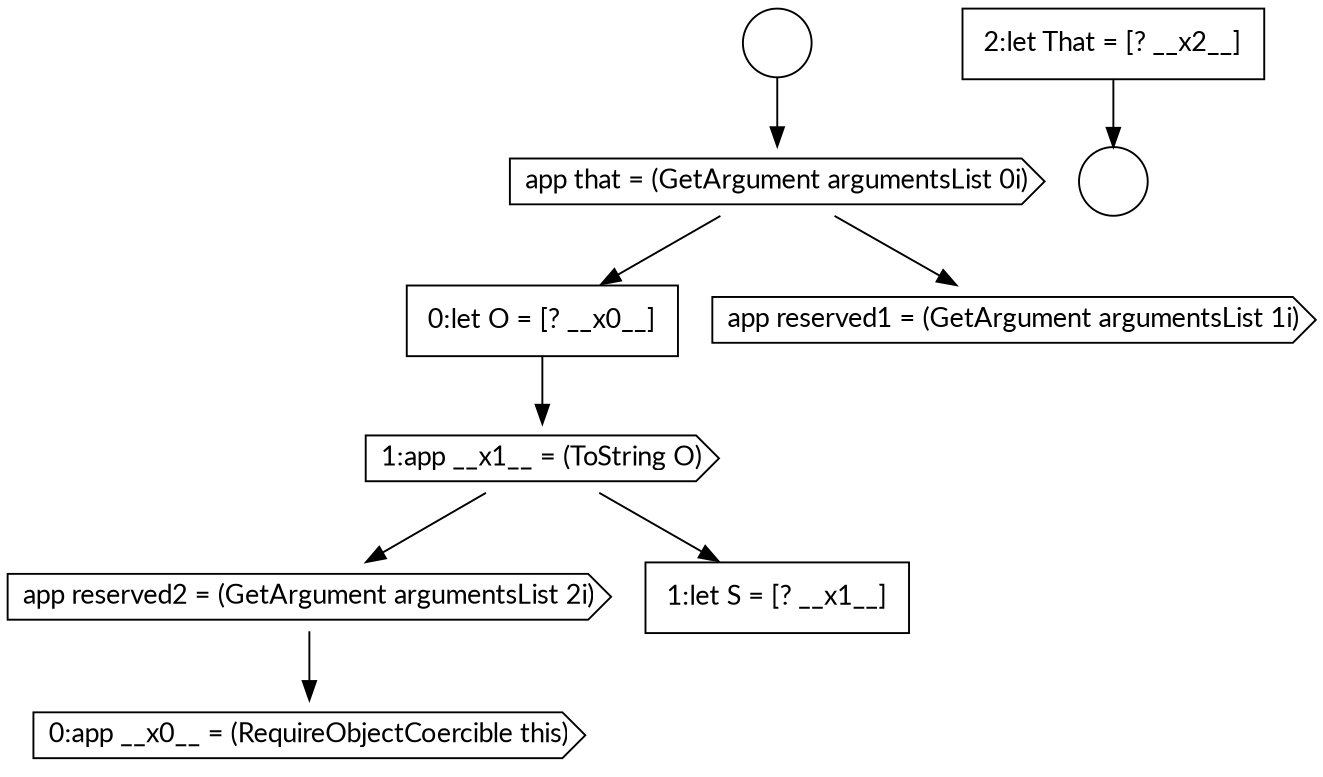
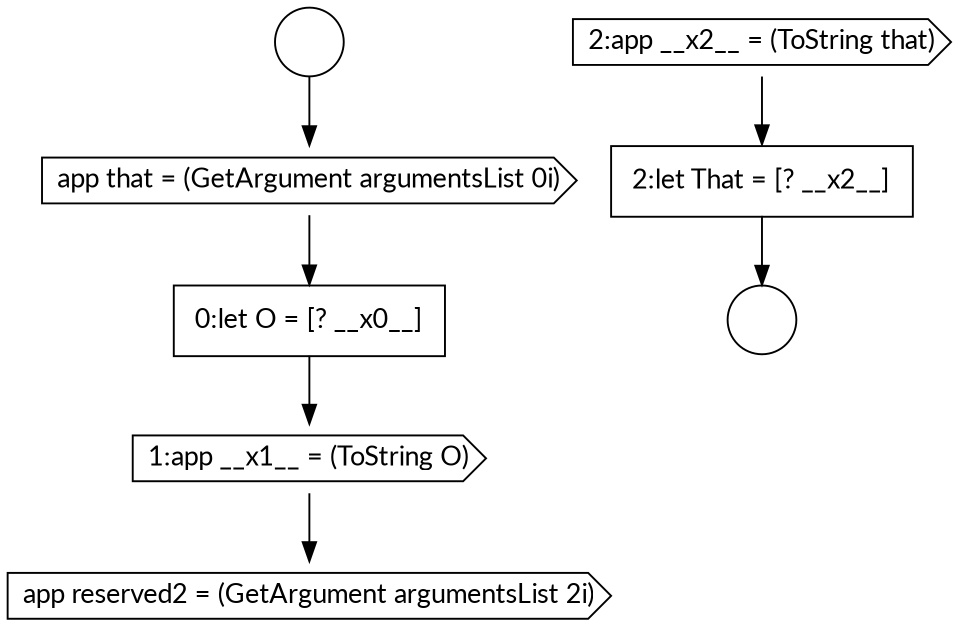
node "2:app __x2__ = (ToString that)": added
node "app reserved1 = (GetArgument argumentsList 1i)": removed
node "1:let S = [? __x1__]": removed
node "0:app __x0__ = (RequireObjectCoercible this)": removed
